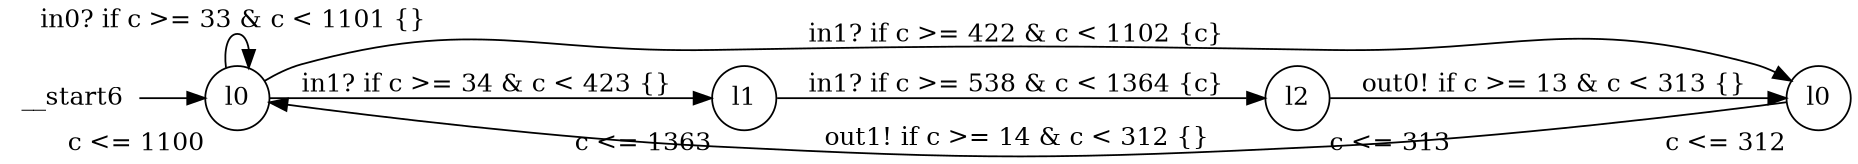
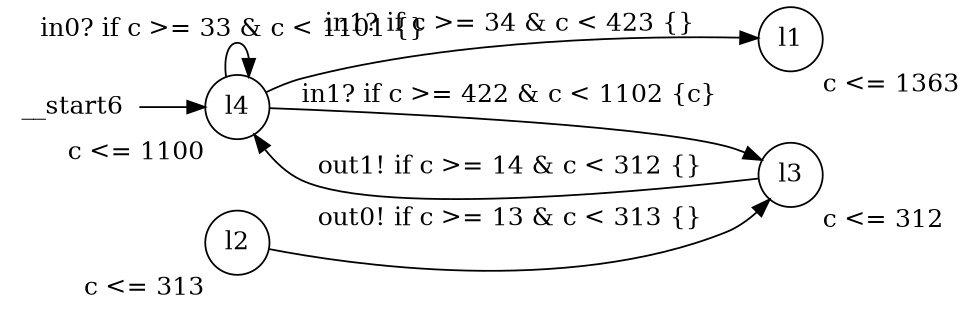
node "l0 c <= 1100": label "l0 c <= 1100" -> "l4 c <= 1100"
edge "l1 c <= 1363" -> "l2 c <= 313": removed, label "in1? if c >= 538 & c < 1364 {c}"
node "l0 c <= 312": label "l0 c <= 312" -> "l3 c <= 312"
